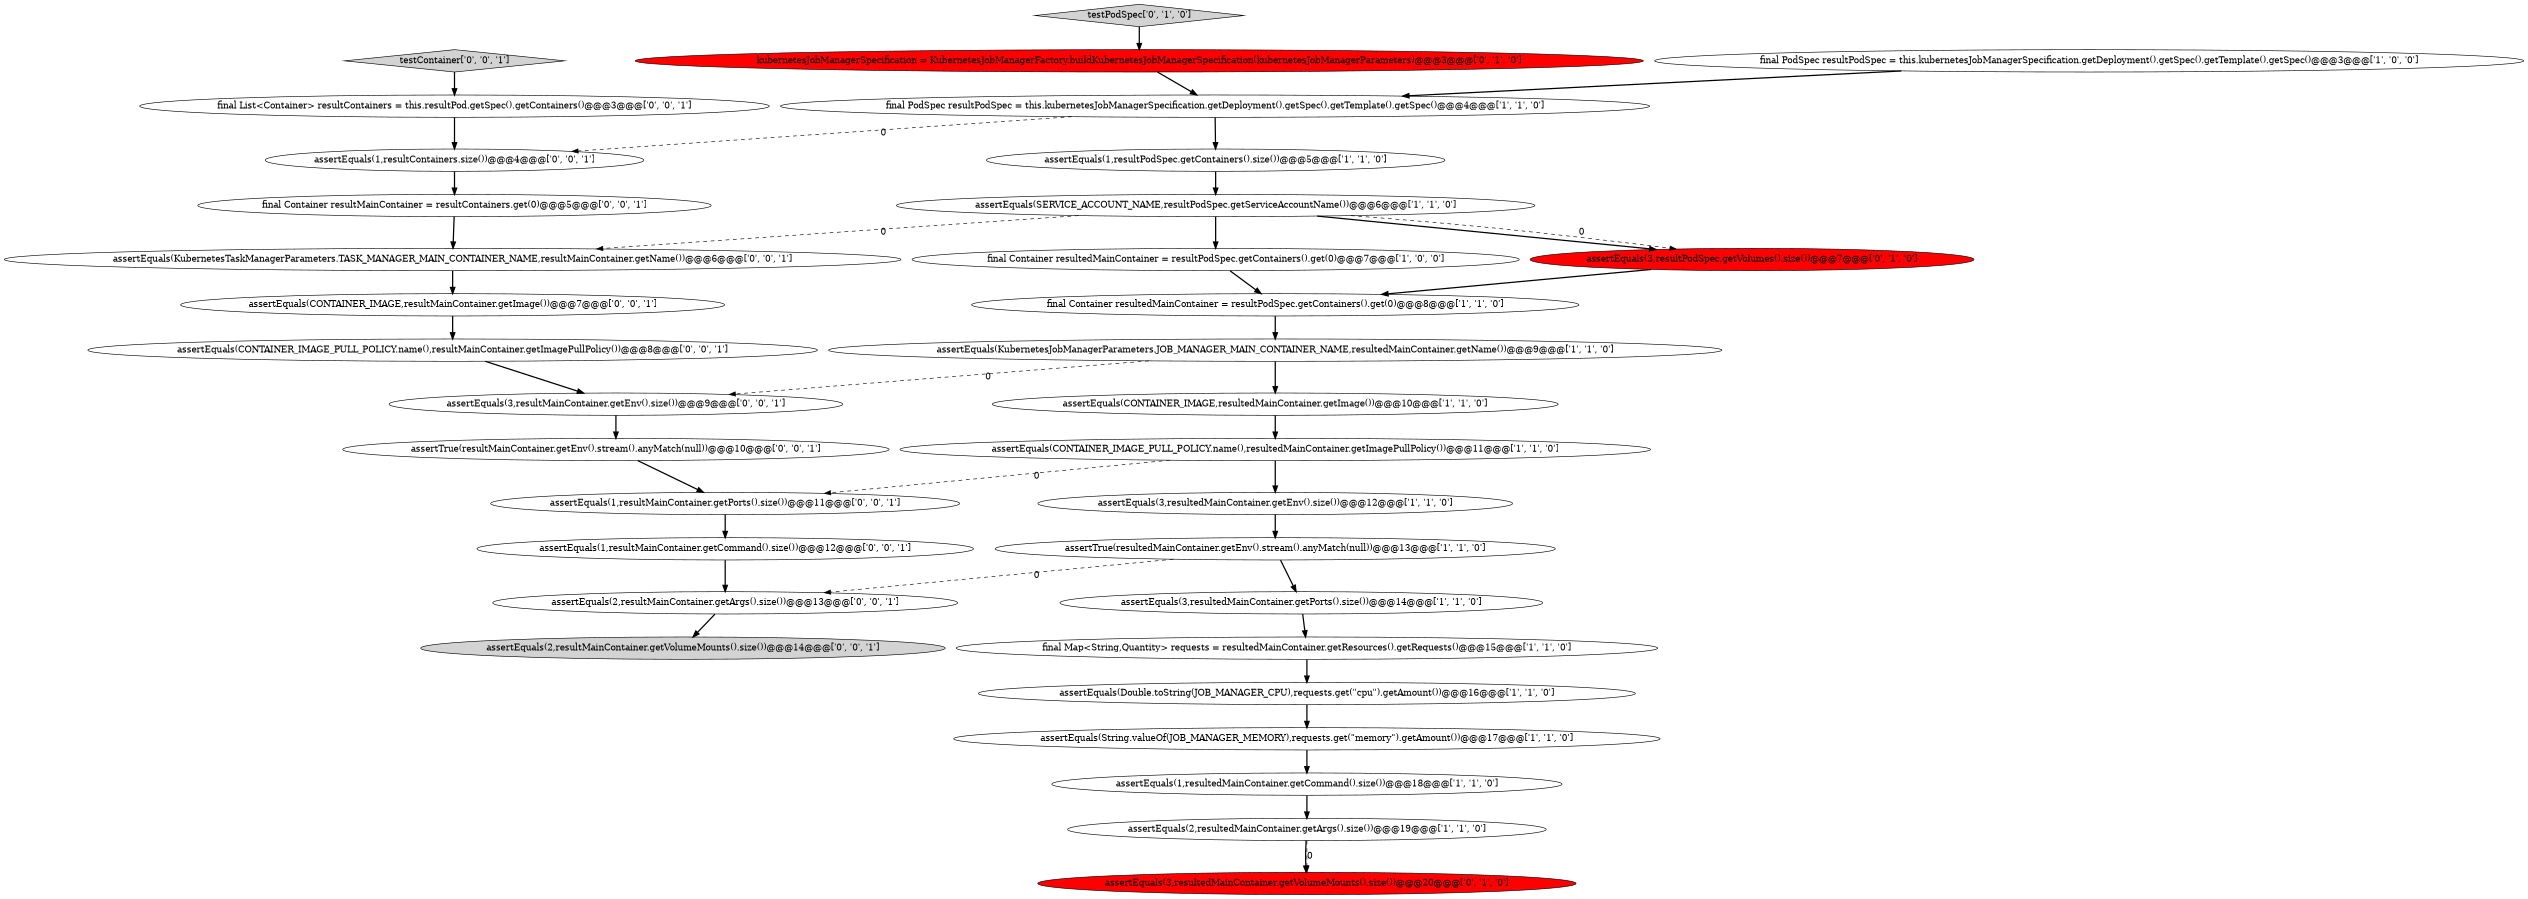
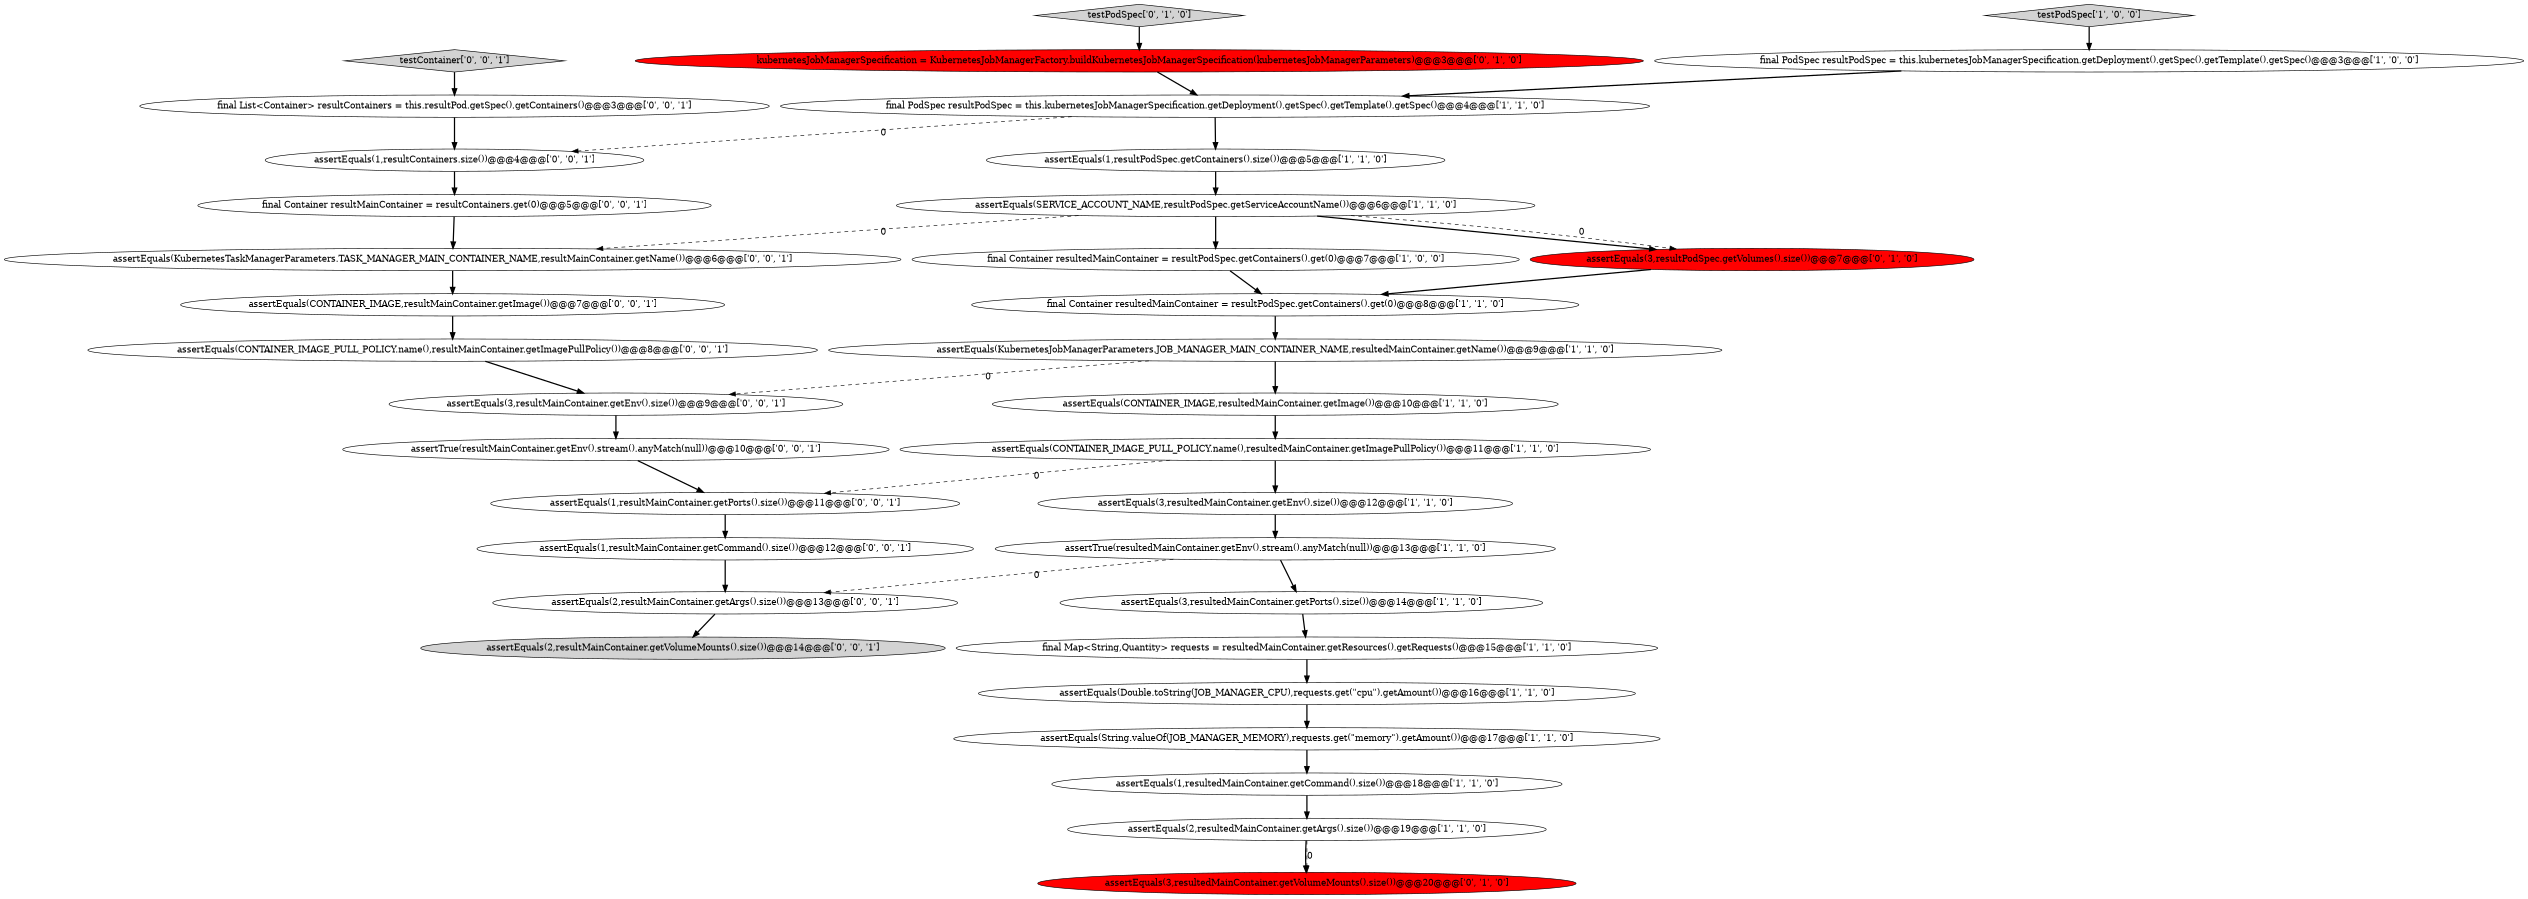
node "testPodSpec['1', '0', '0']": added
